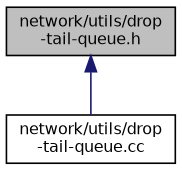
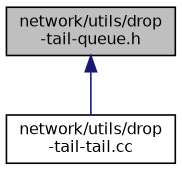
node "network/utils/drop -tail-queue.cc": label "network/utils/drop -tail-queue.cc" -> "network/utils/drop -tail-tail.cc"
